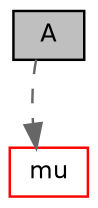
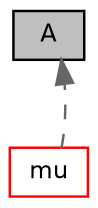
edge "A" -> "mu": reversed
